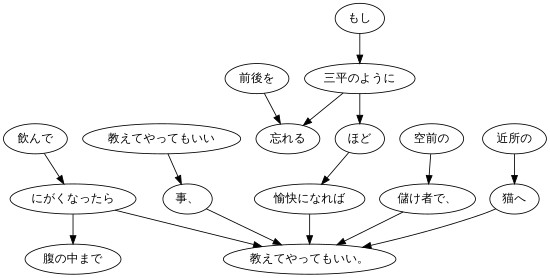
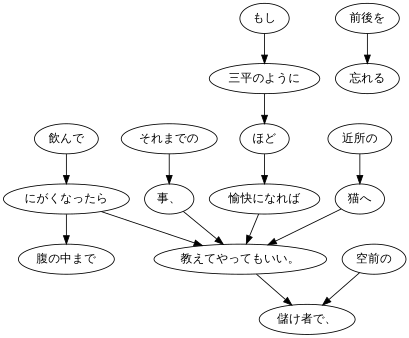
edge "三平のように" -> "忘れる": removed
node "教えてやってもいい": label "教えてやってもいい" -> "それまでの"
edge "儲け者で、" -> "教えてやってもいい。": reversed
